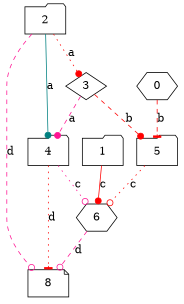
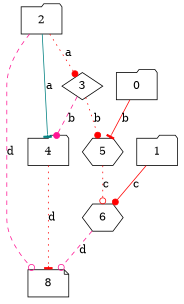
edge "2" -> "4": arrowhead dot -> tee
node "0": shape hexagon -> folder
edge "3" -> "5": style dashed -> dotted
edge "0" -> "5": style dashed -> solid
edge "3" -> "4": label "a" -> "b"
node "5": shape folder -> hexagon
edge "4" -> "6": removed, label "c"
